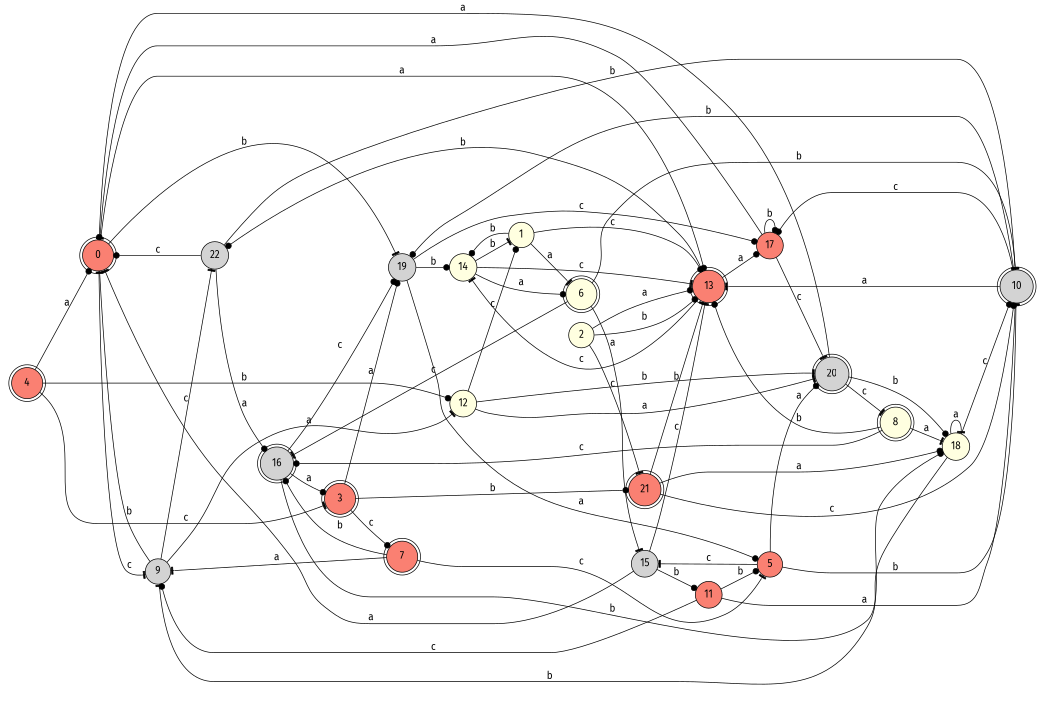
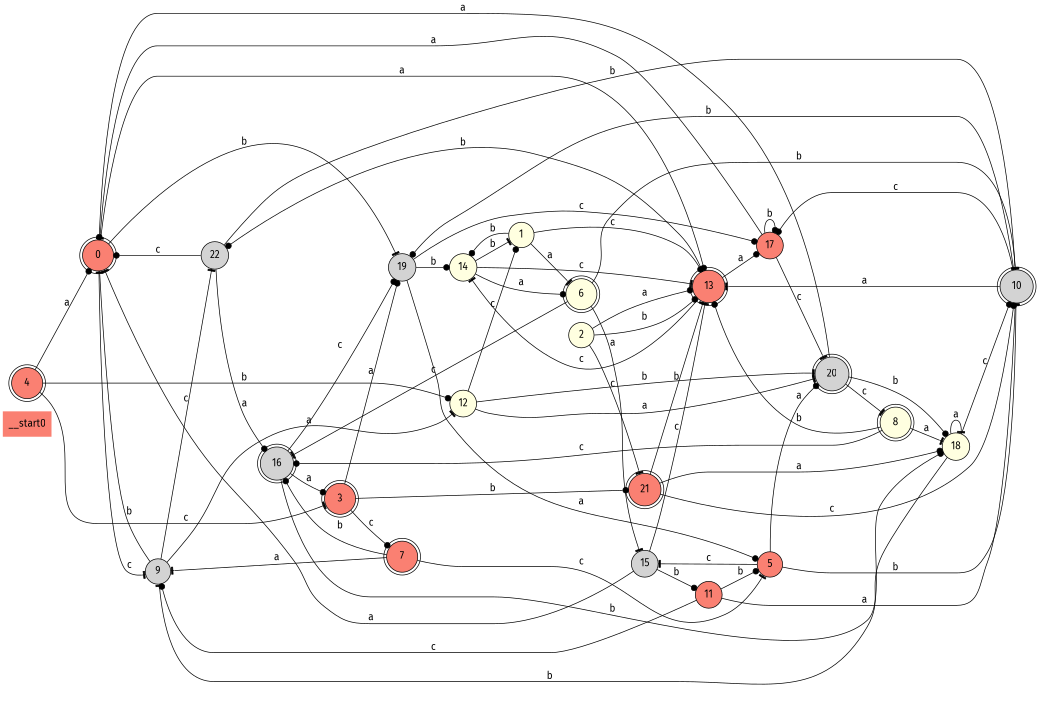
node "__start0": added
